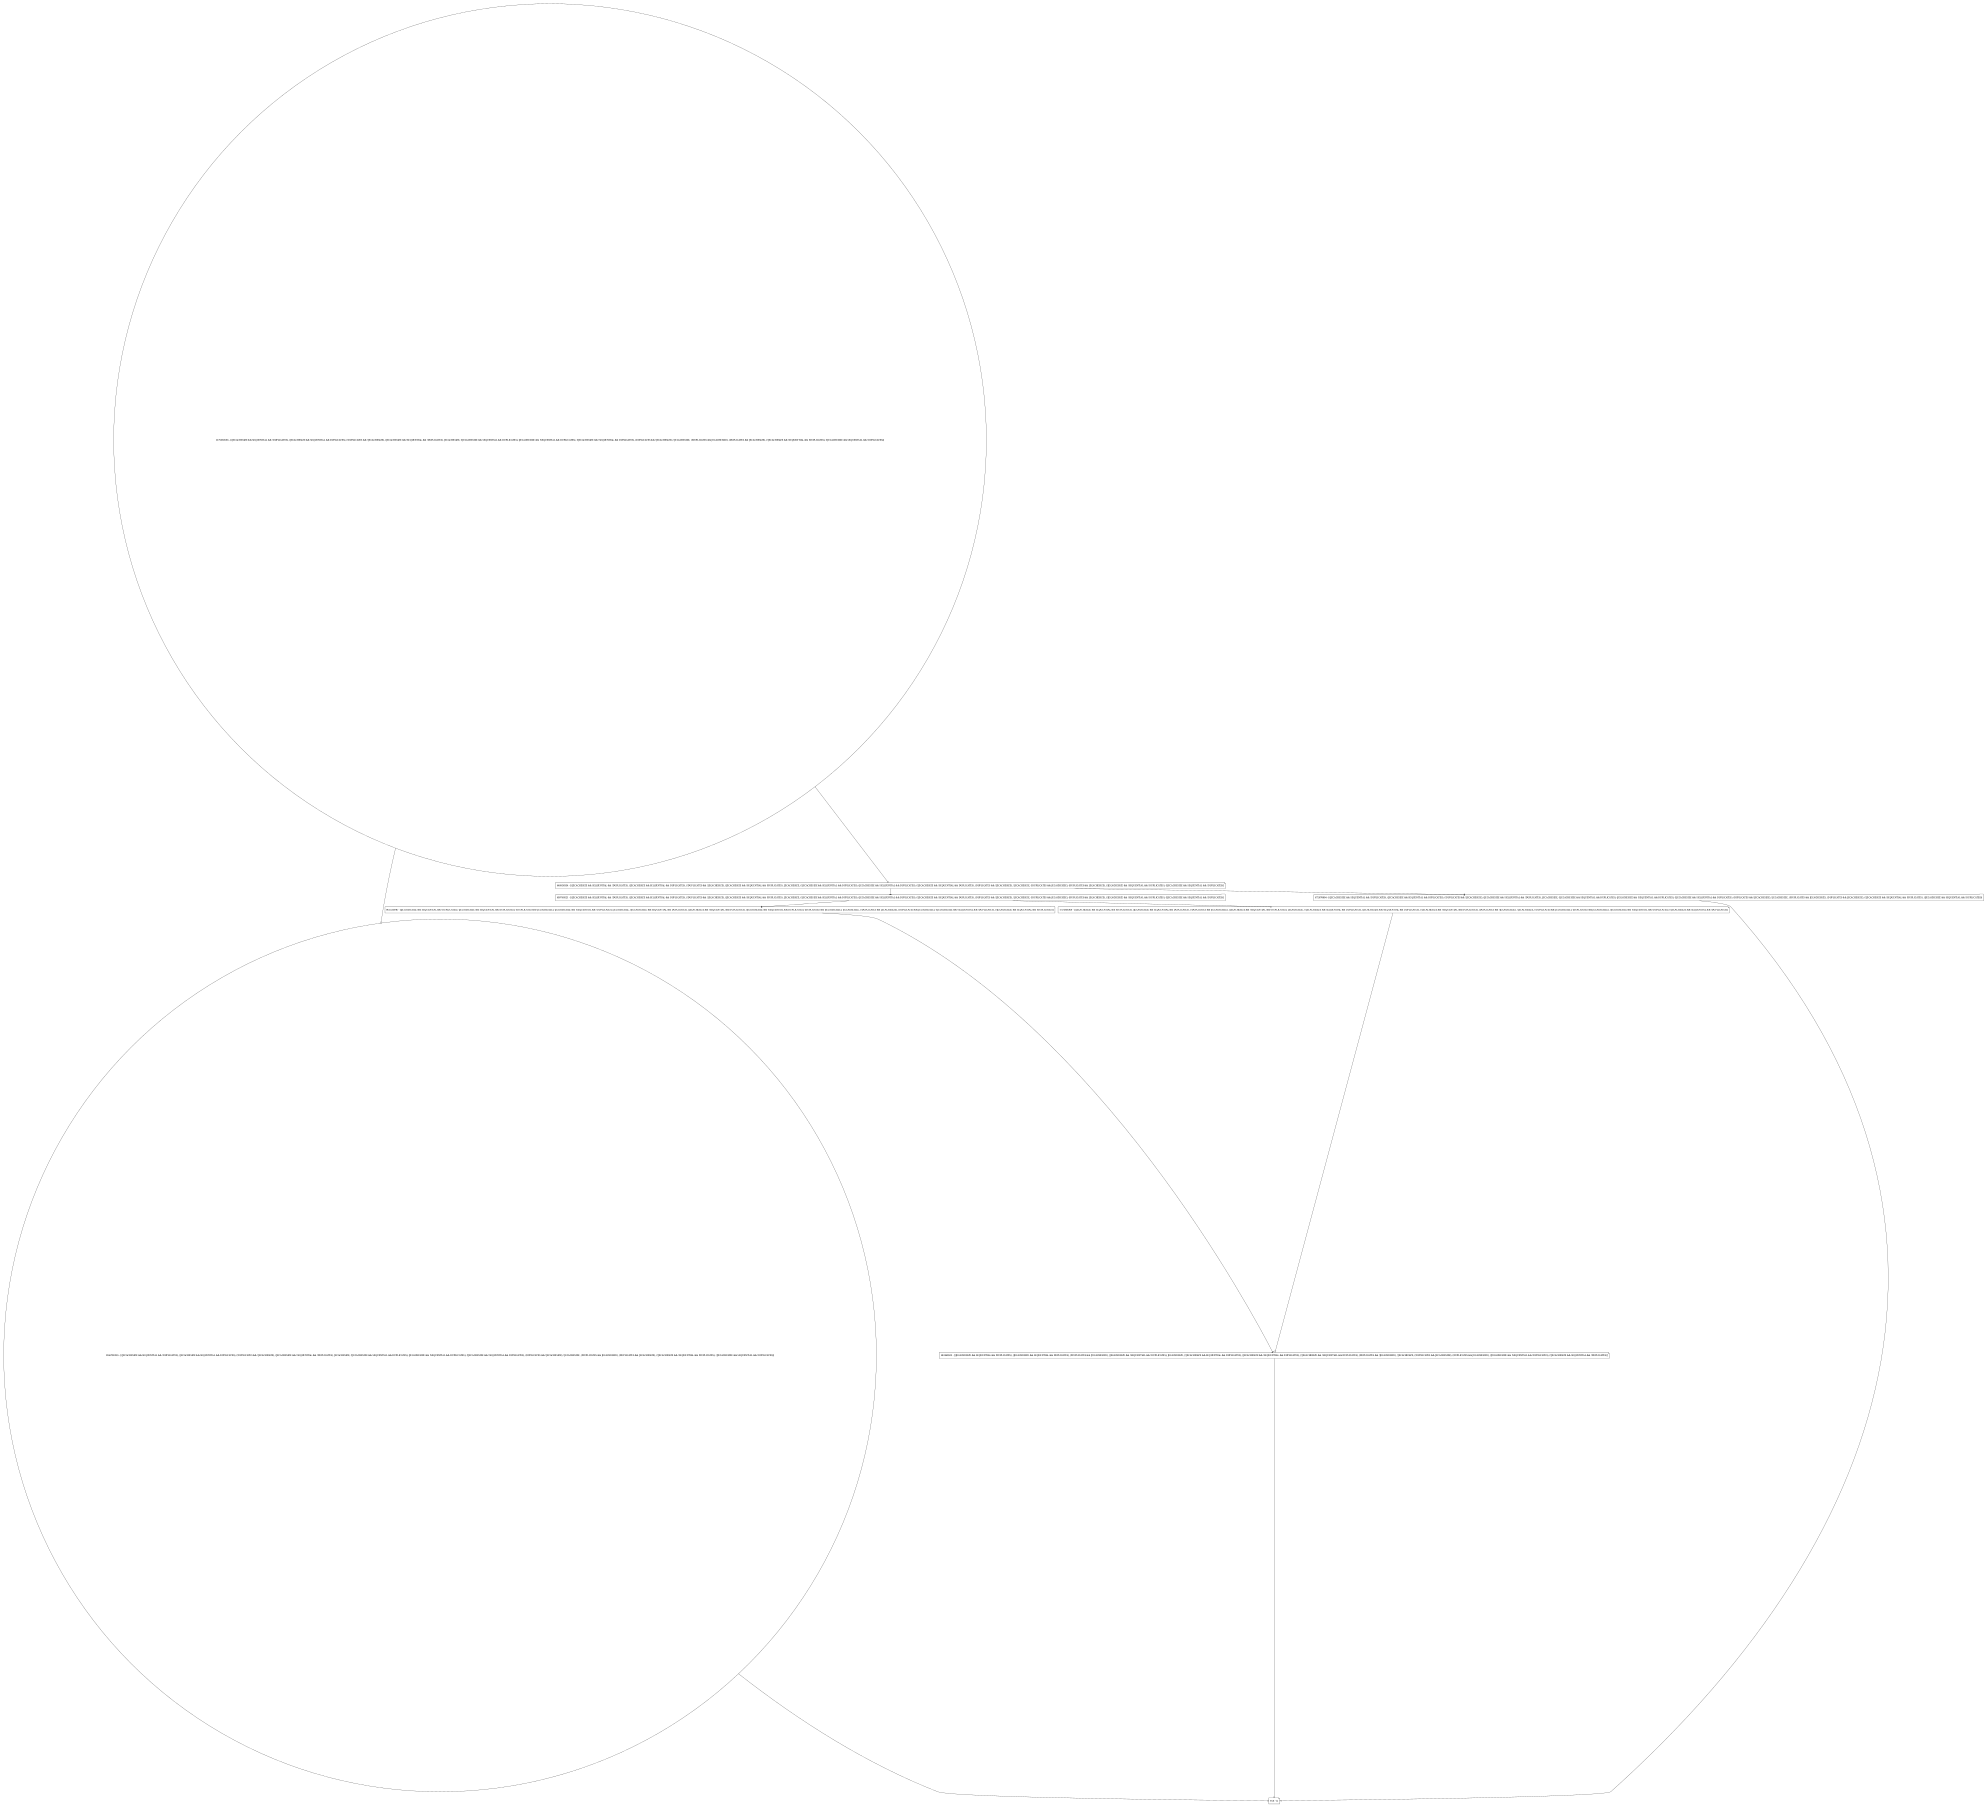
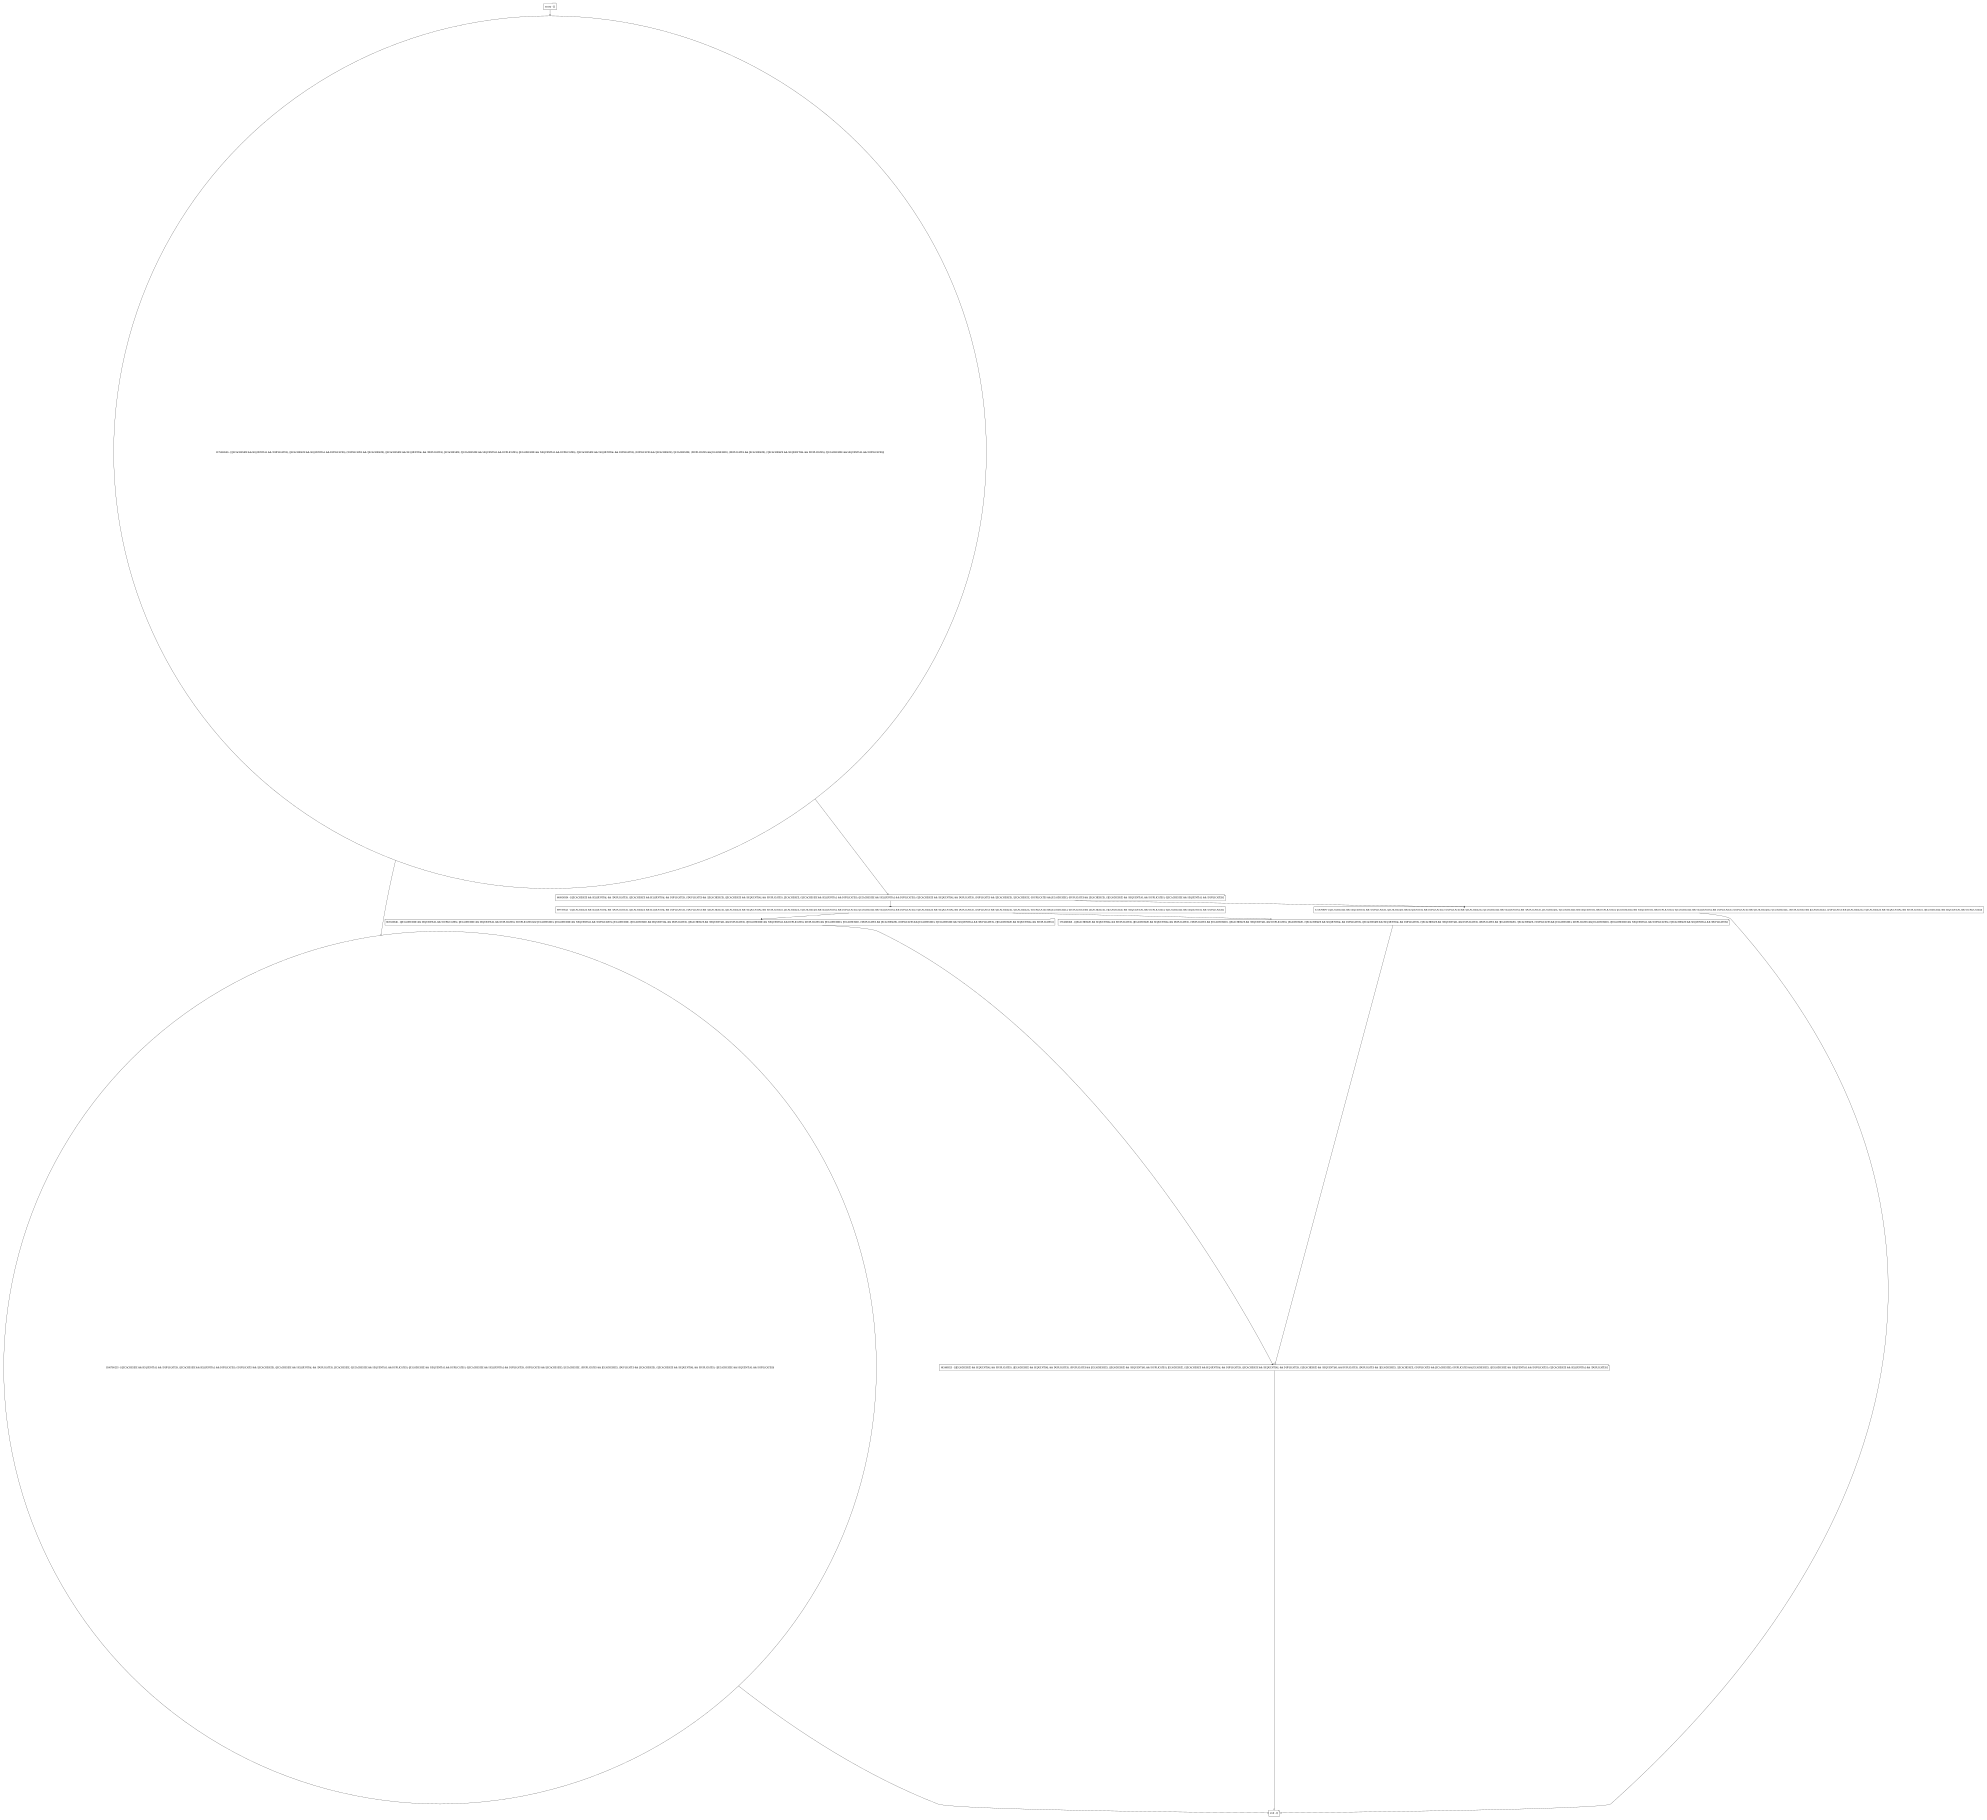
node "entry - []": added
